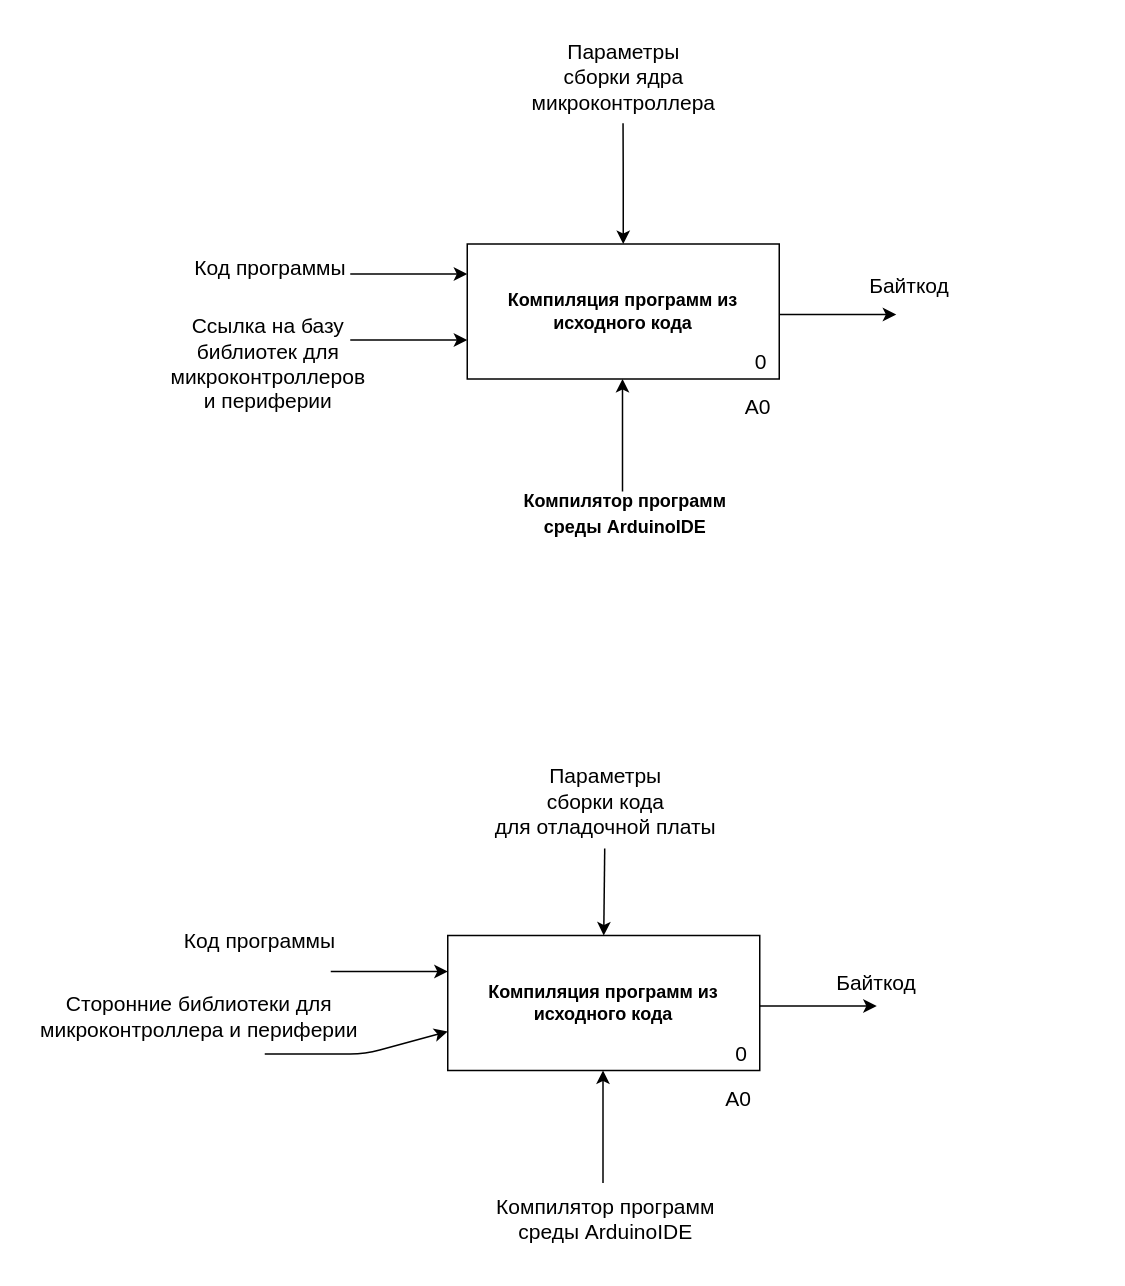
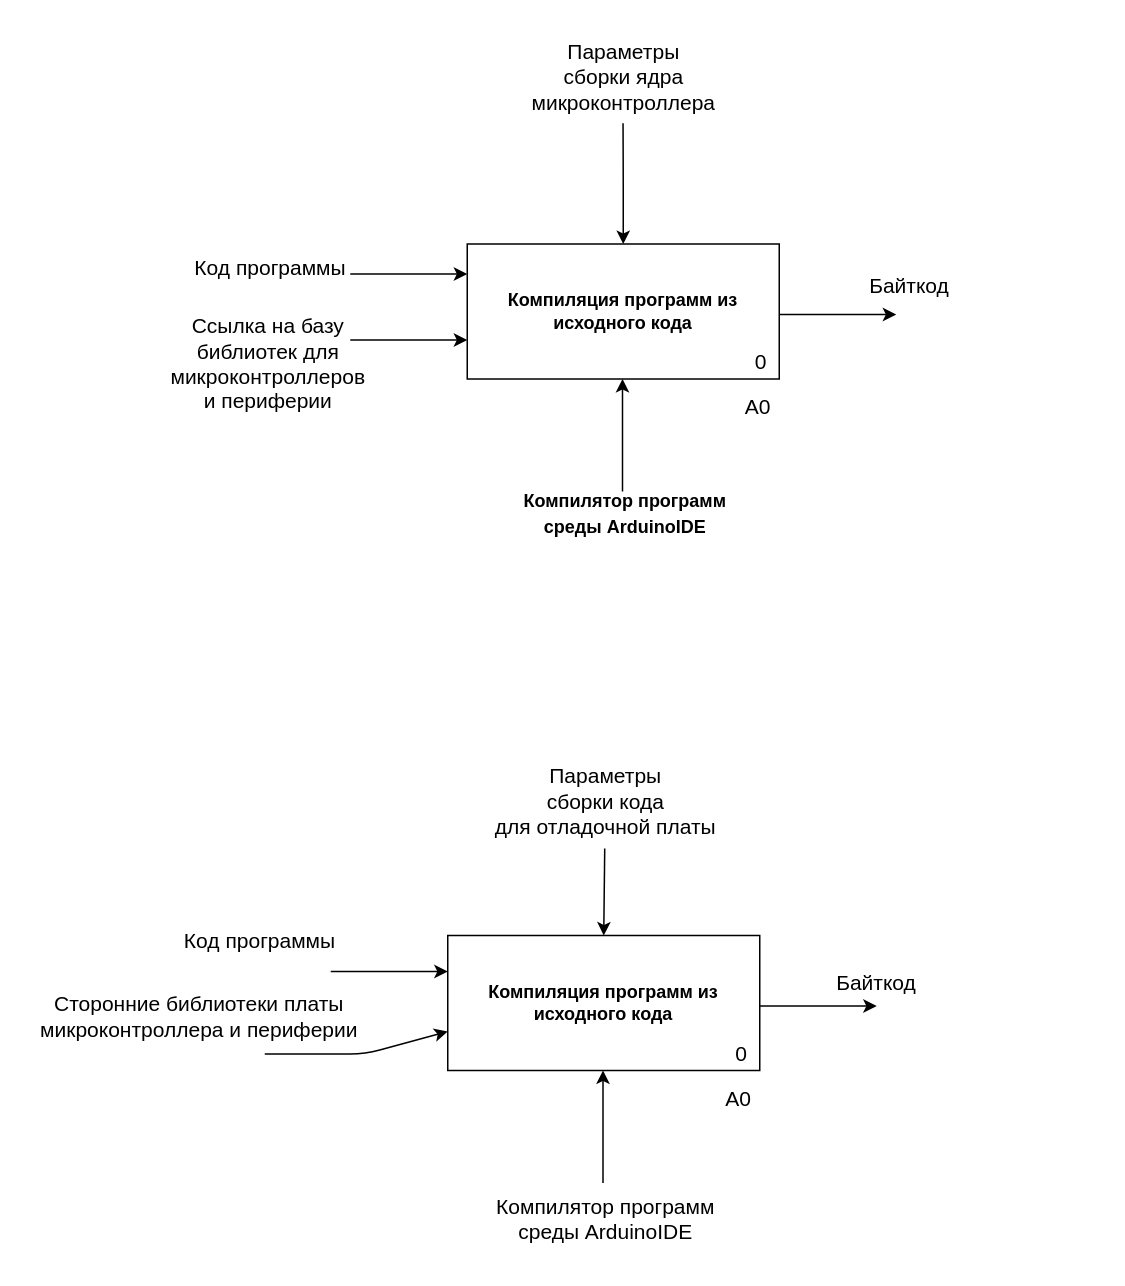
node "Сторонние библиотеки для микроконтроллера и периферии": label "Сторонние библиотеки для микроконтроллера и периферии" -> "Сторонние библиотеки платы микроконтроллера и периферии"
